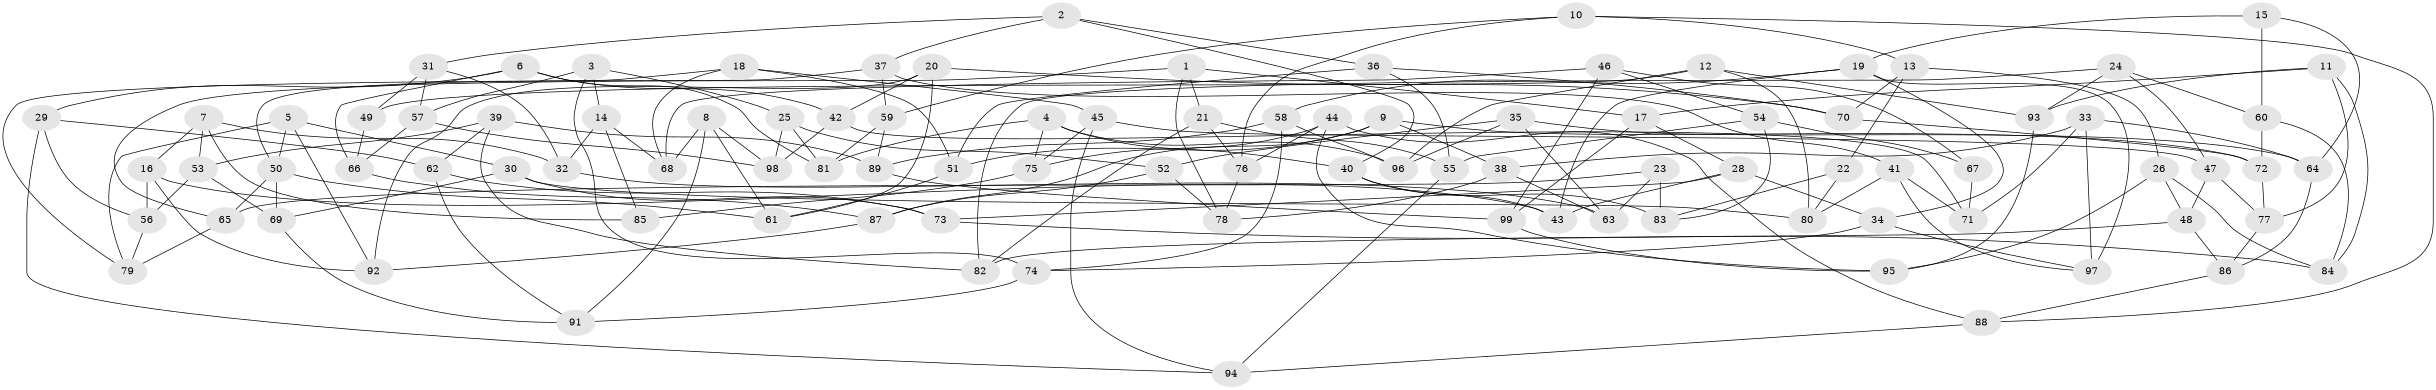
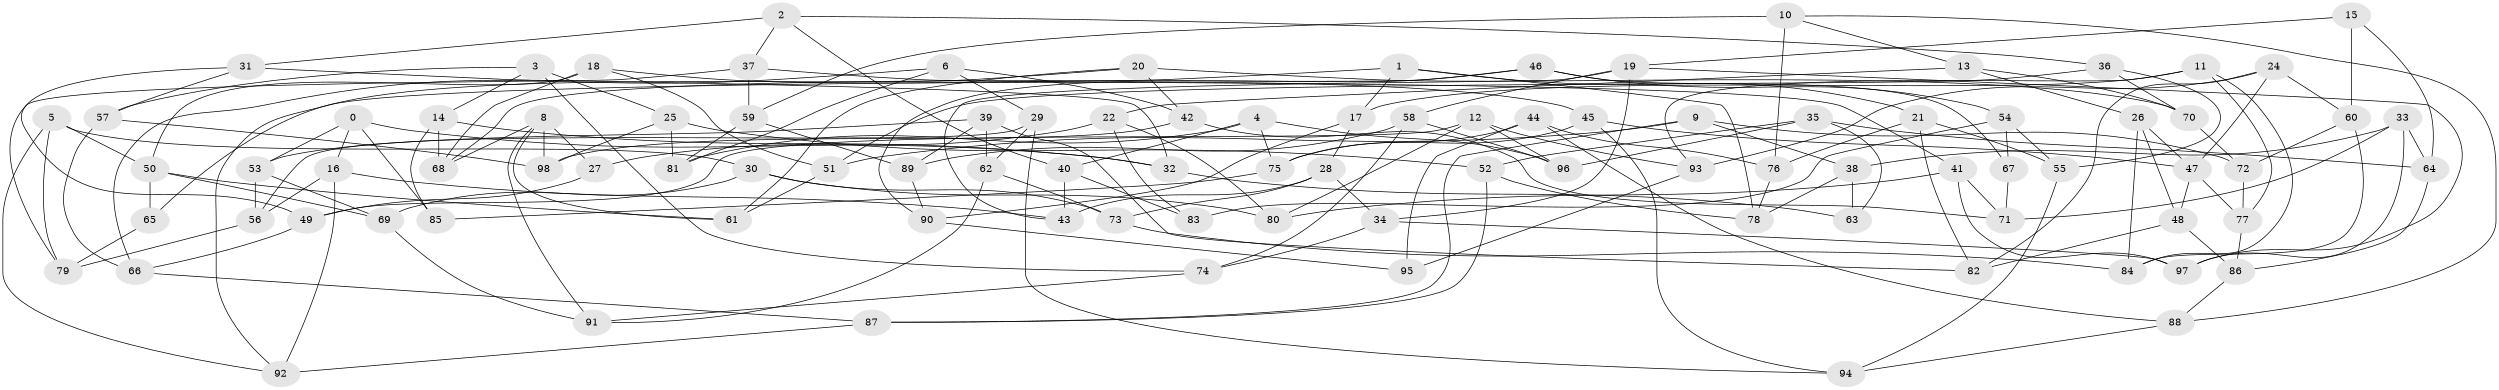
node "7": label "7" -> "0"
node "27": added
node "23": removed
node "99": label "99" -> "90"
edge "26" -- "95": now "26" -- "47"
